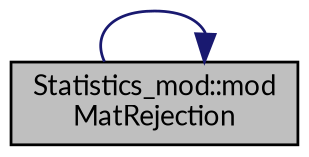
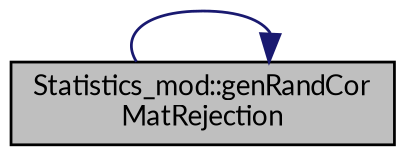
node "Statistics_mod::mod MatRejection": label "Statistics_mod::mod MatRejection" -> "Statistics_mod::genRandCor MatRejection"
